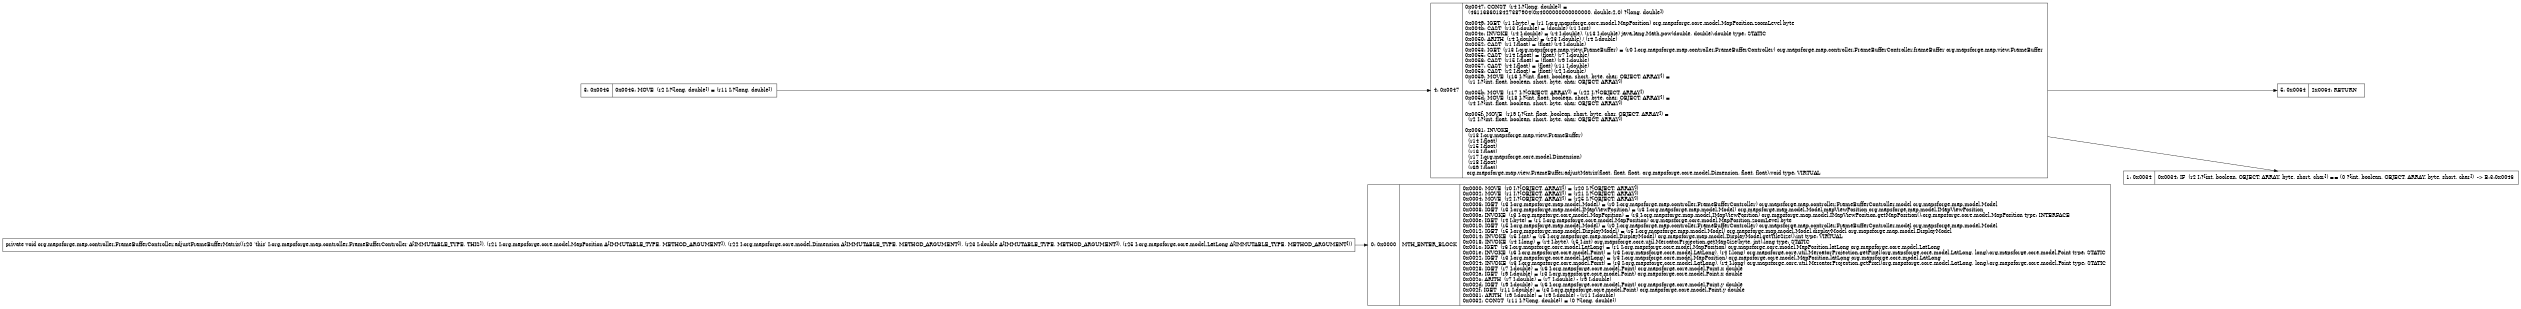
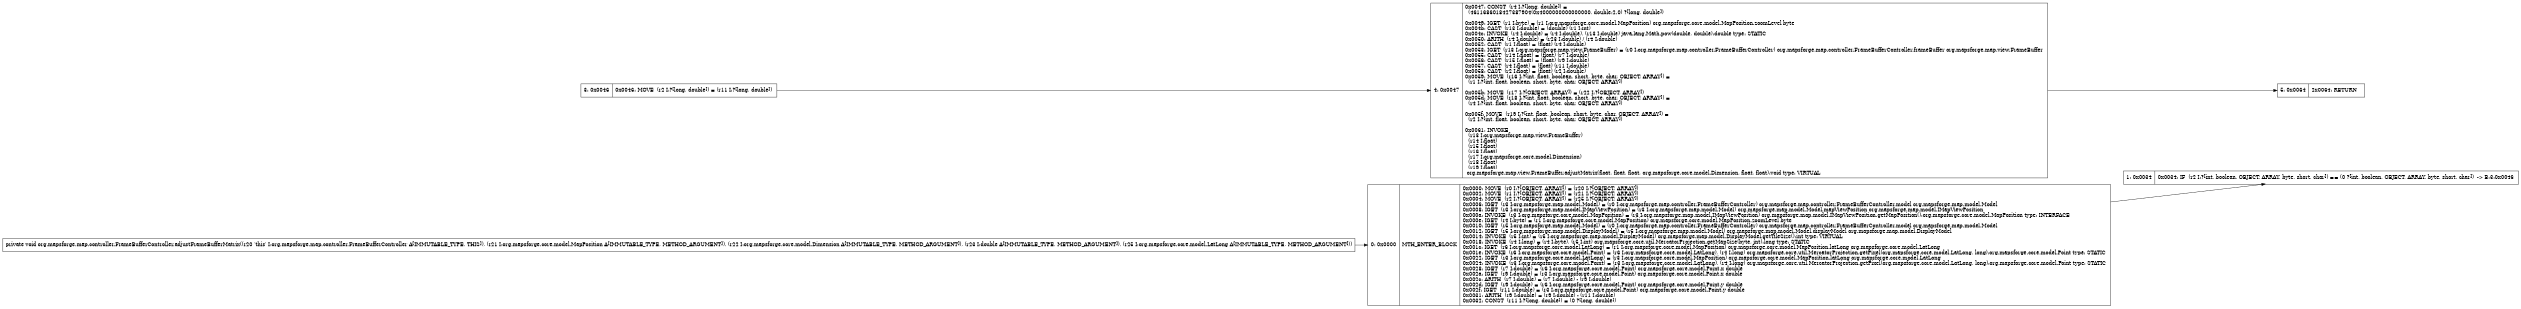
edge "4: 0x0047" -> "1: 0x0034": now "0: 0x0000" -> "1: 0x0034"
node "4: 0x0047": text "(r69 I:float)" -> "(r19 I:float)"
